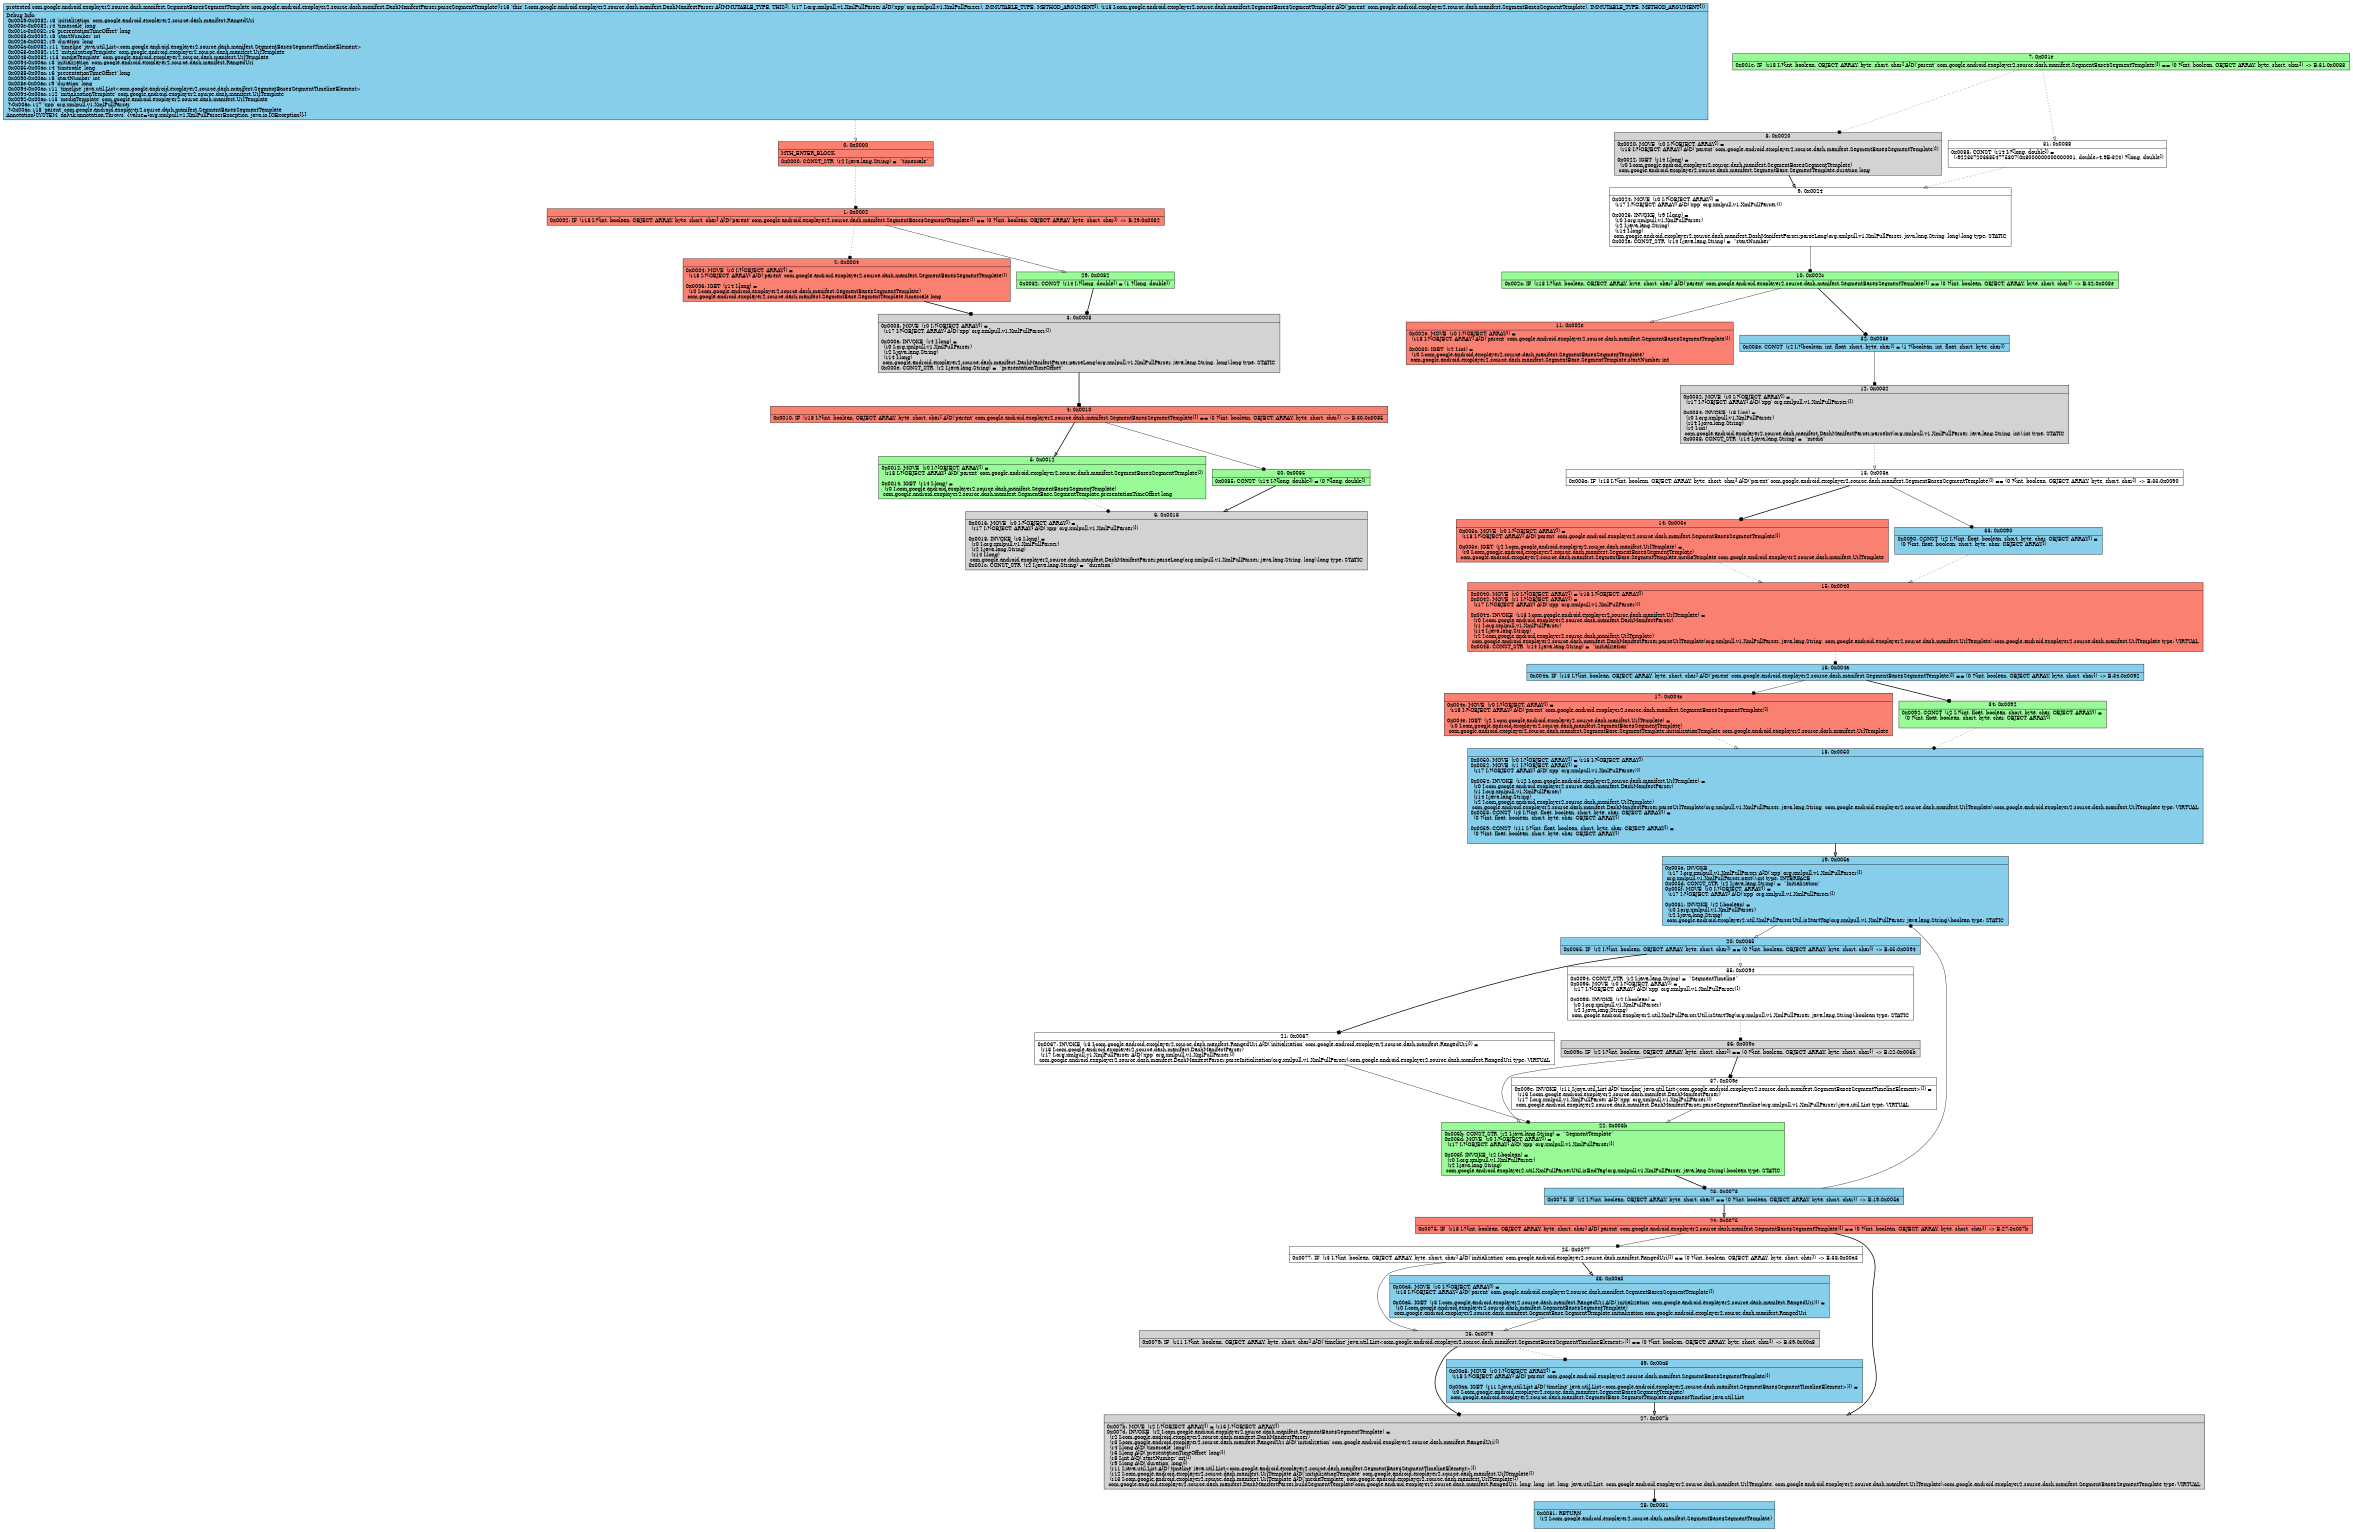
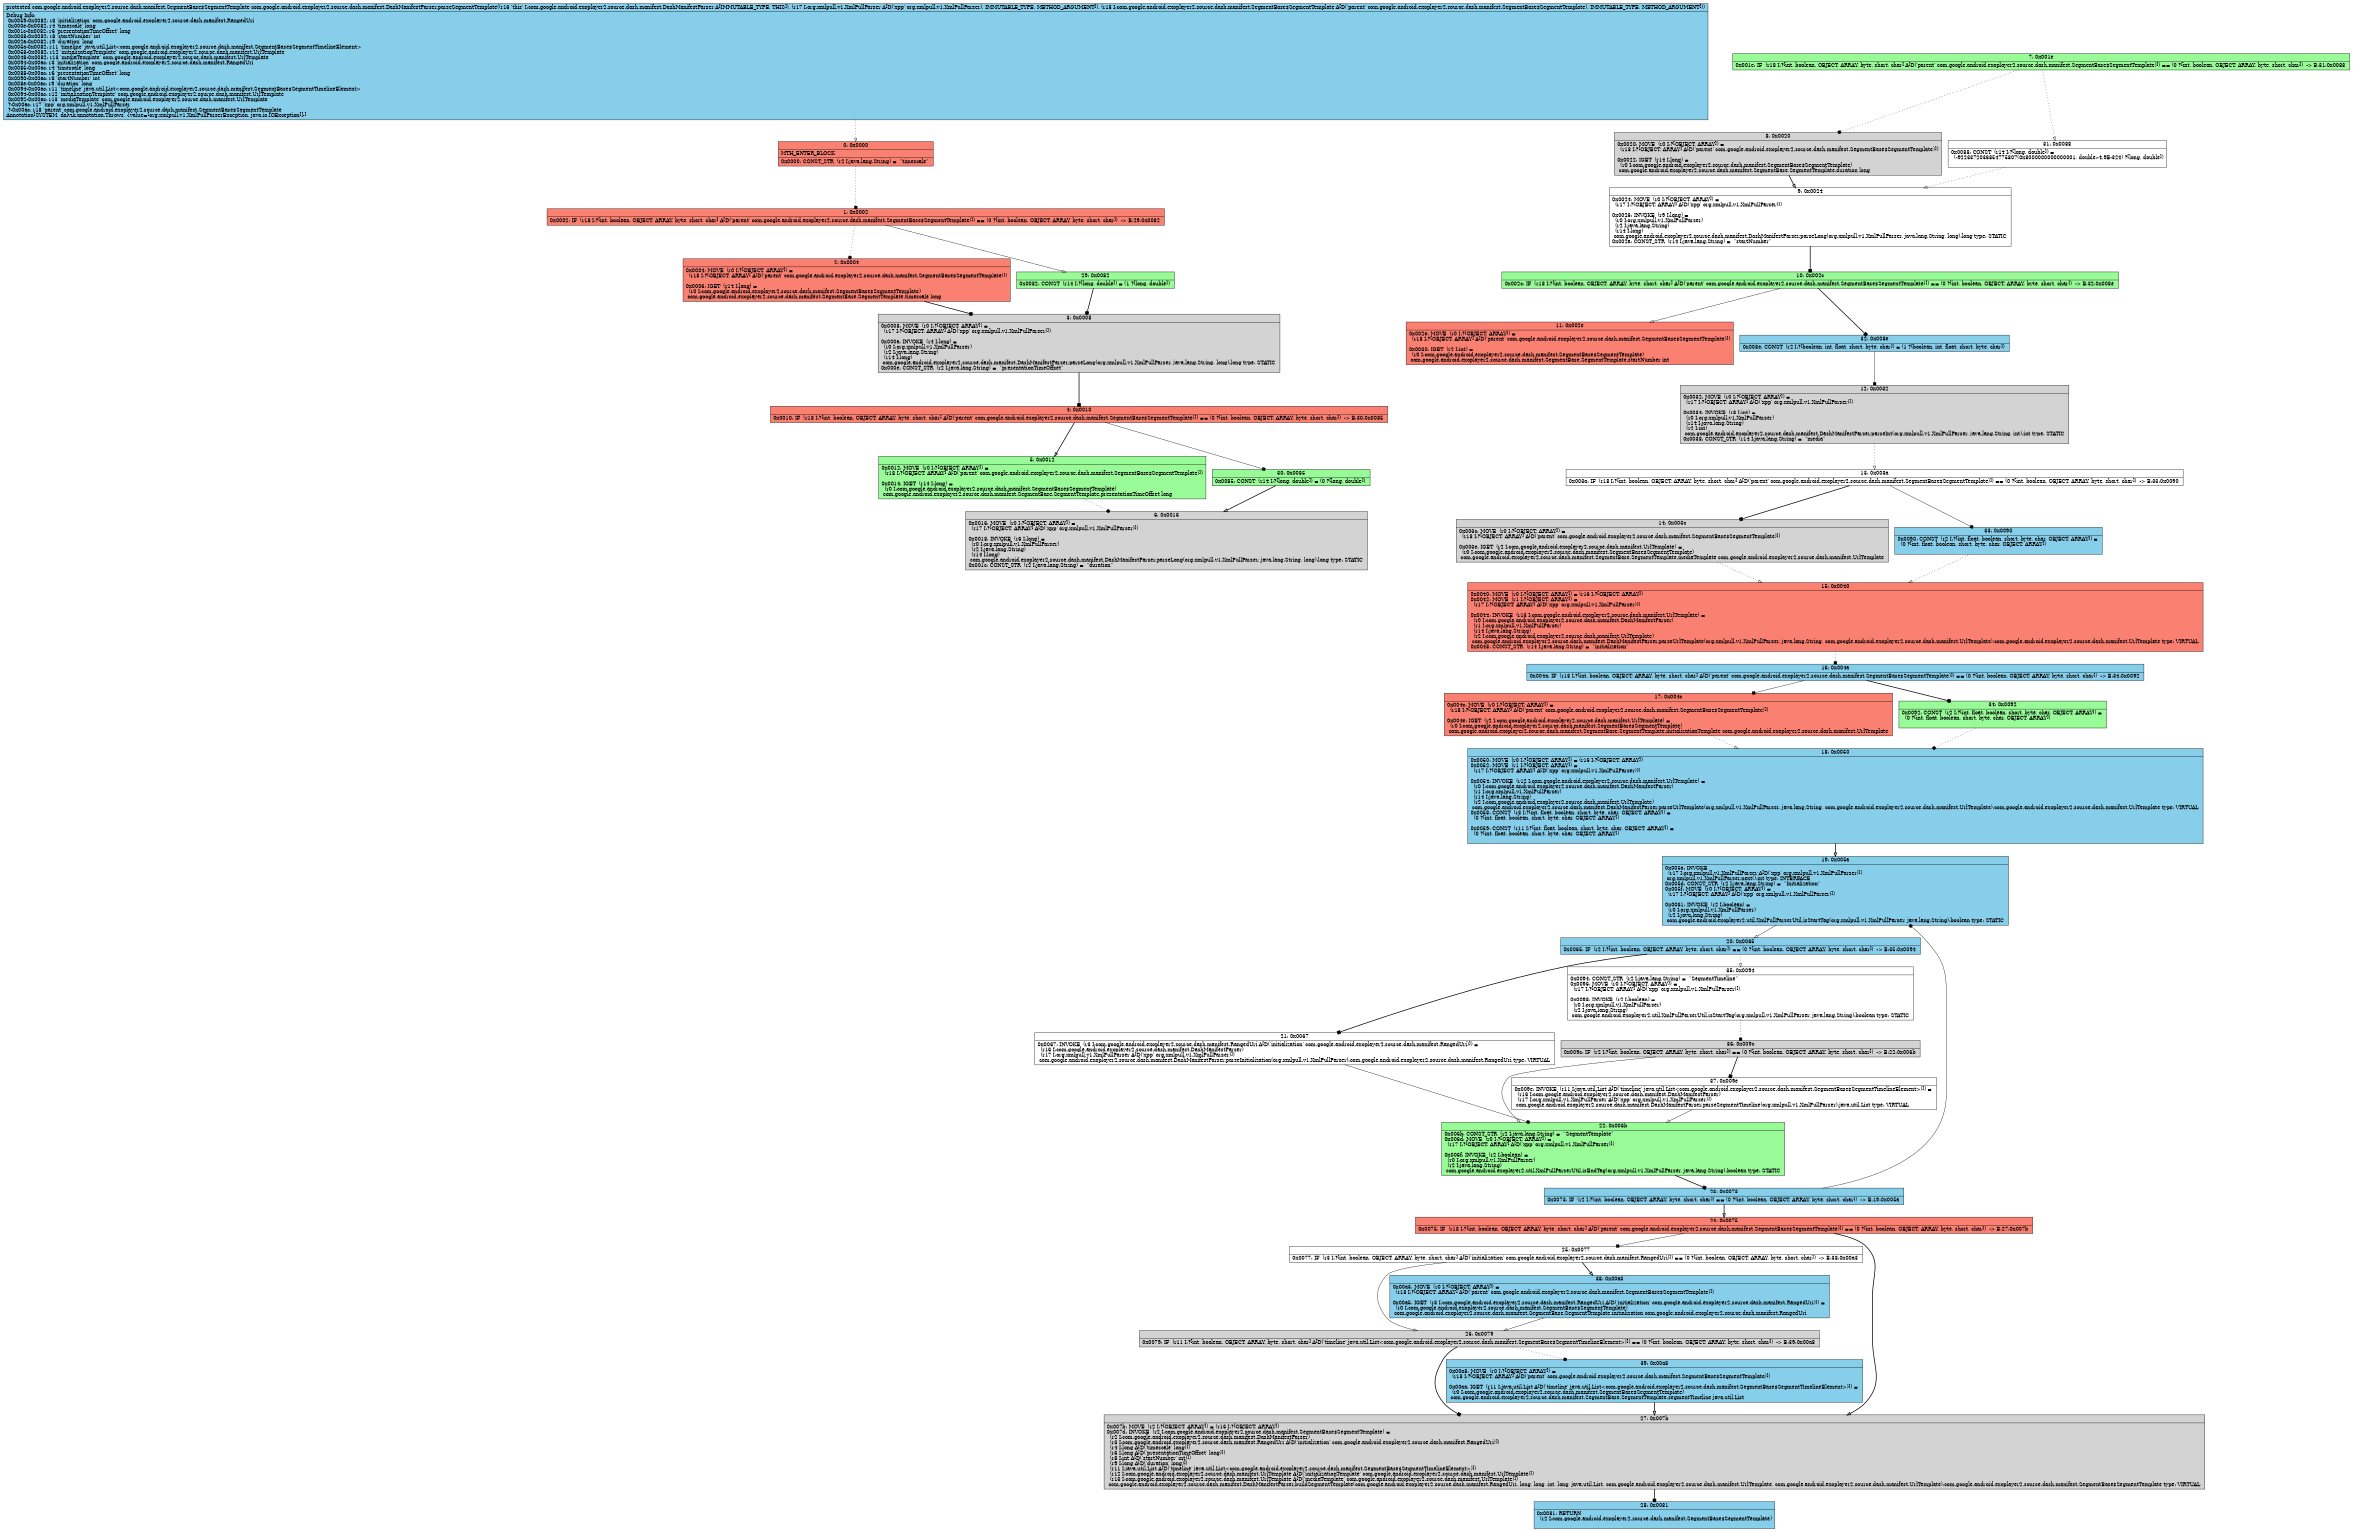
edge "9: 0x0024" -> "10: 0x002c": style solid -> bold
node "14: 0x003c": fillcolor salmon -> lightgrey
